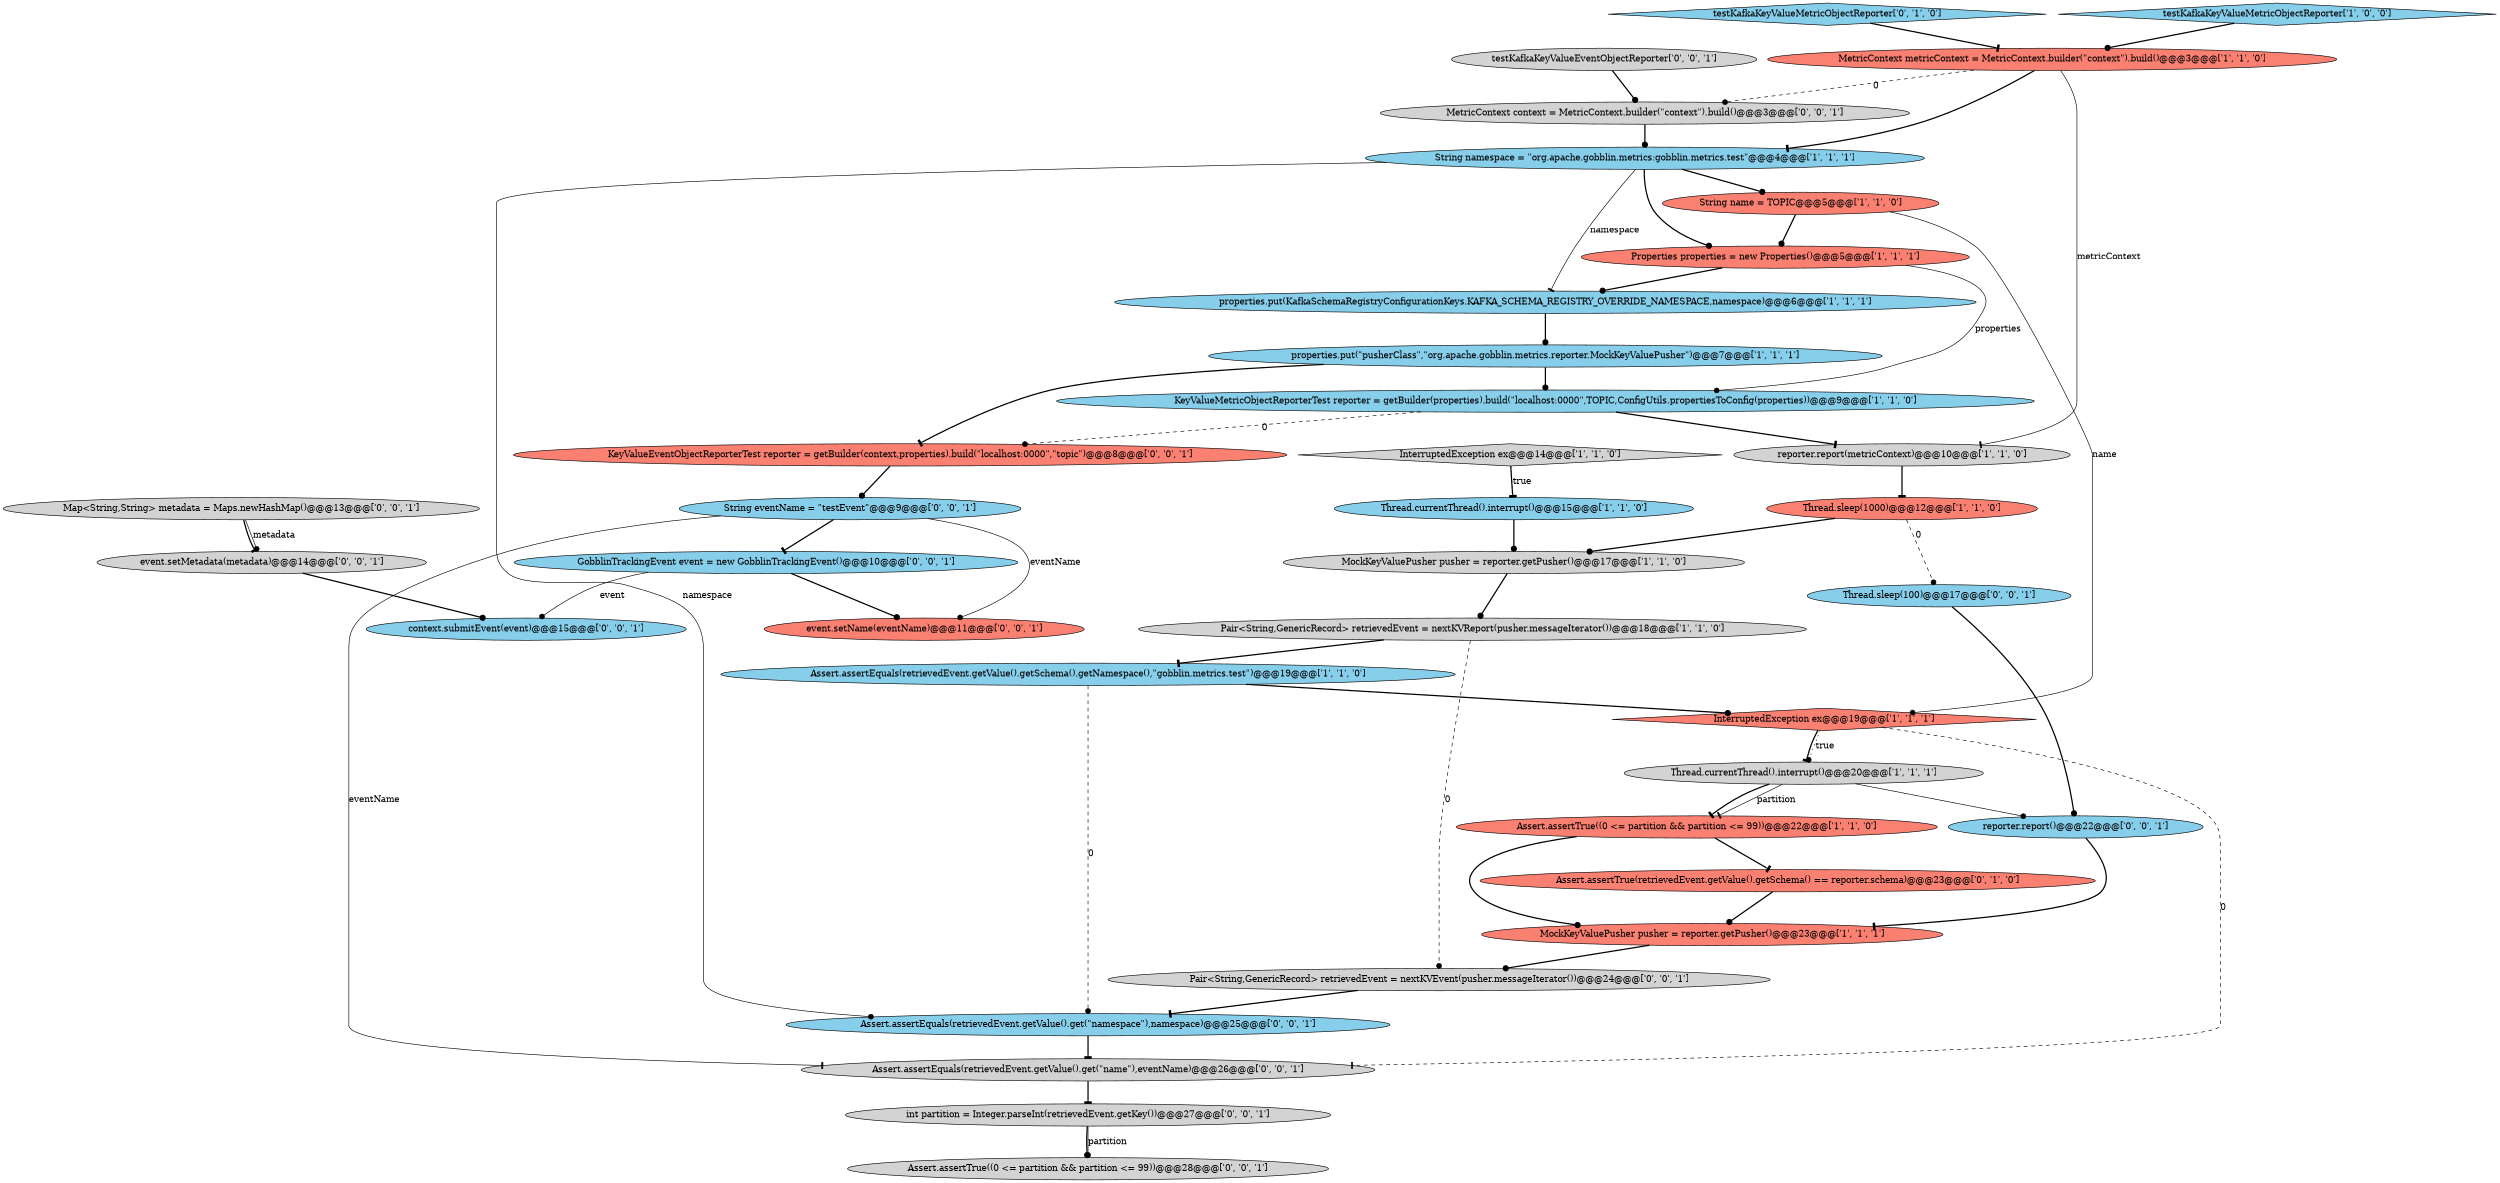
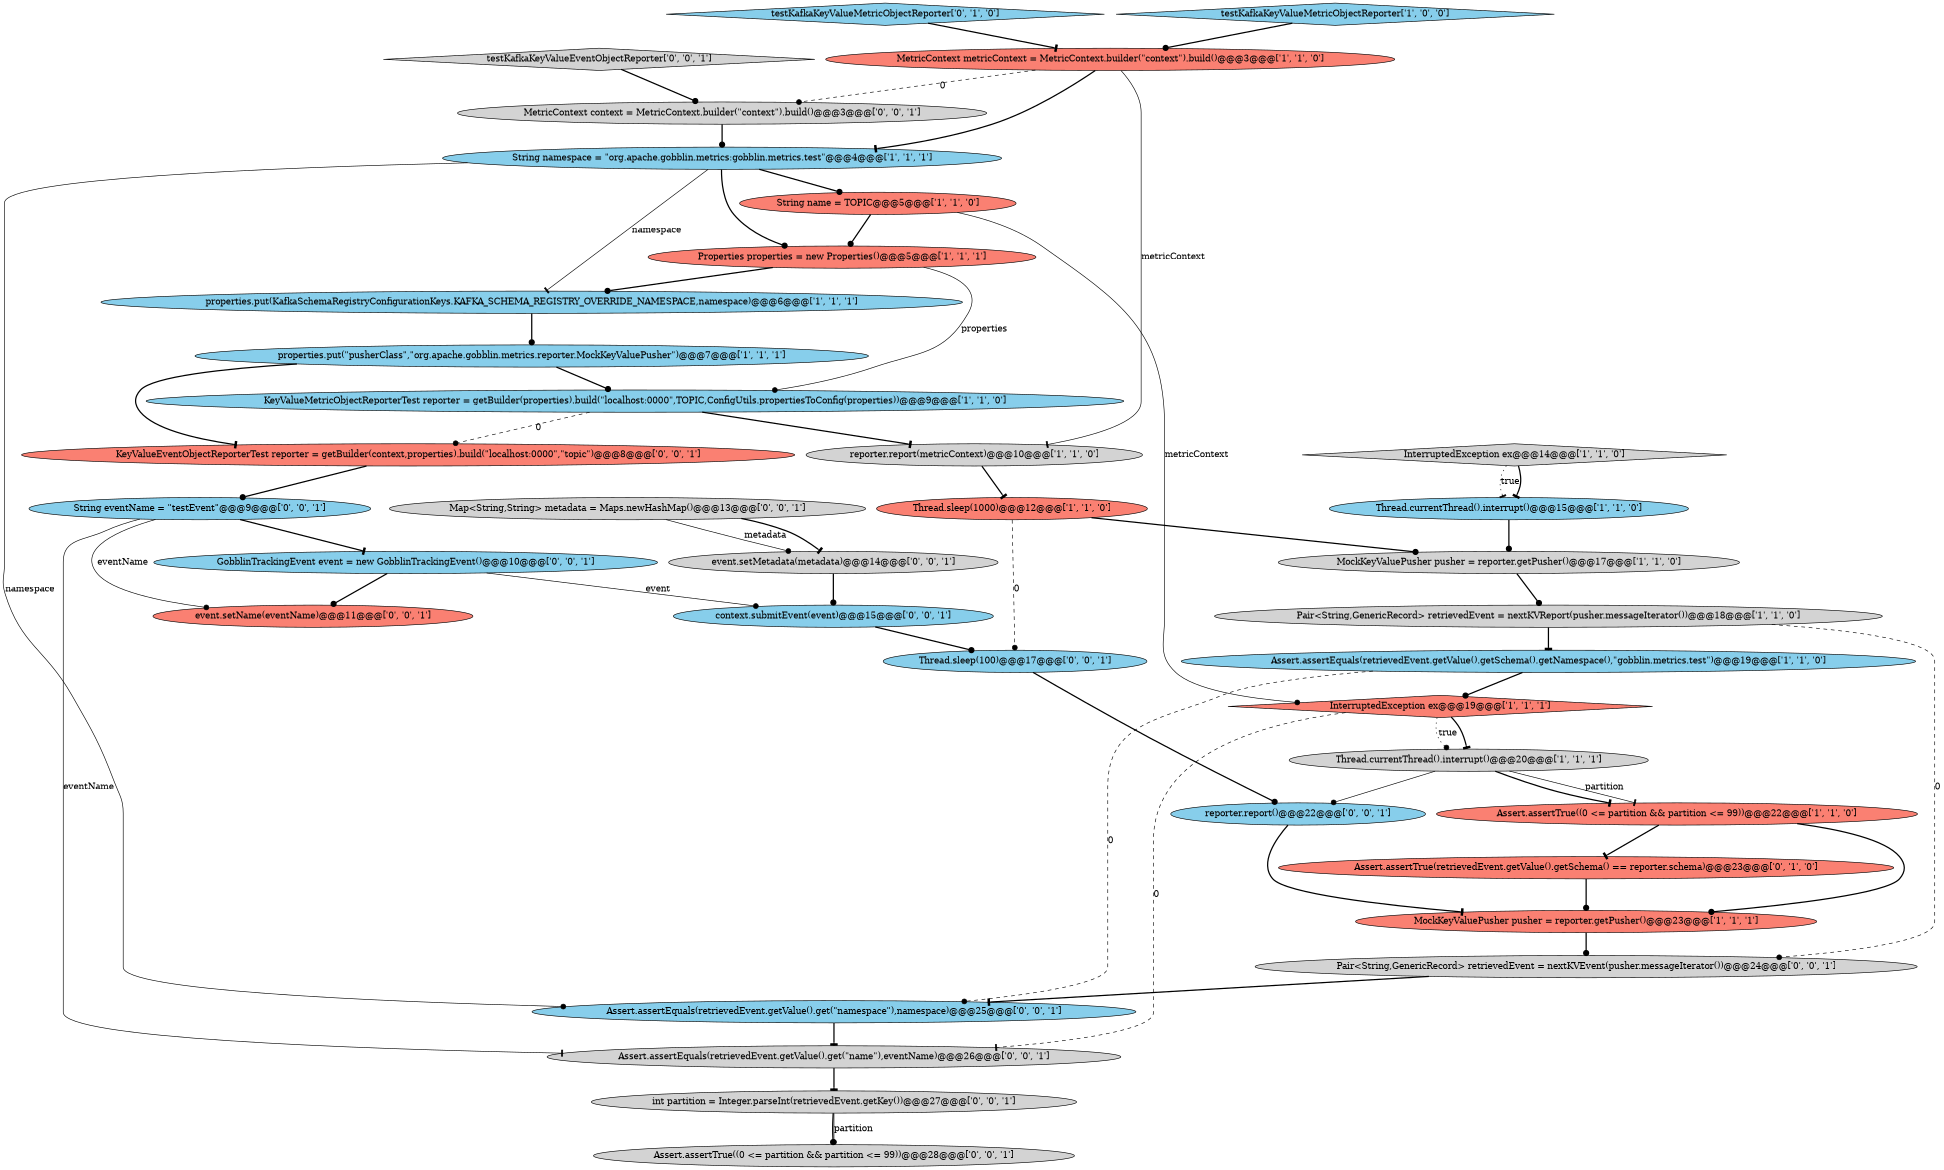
node "testKafkaKeyValueEventObjectReporter['0', '0', '1']": shape ellipse -> diamond
edge "String name = TOPIC@@@5@@@['1', '1', '0']" -> "InterruptedException ex@@@19@@@['1', '1', '1']": label "name" -> "metricContext"
edge "context.submitEvent(event)@@@15@@@['0', '0', '1']" -> "Thread.sleep(100)@@@17@@@['0', '0', '1']": added
